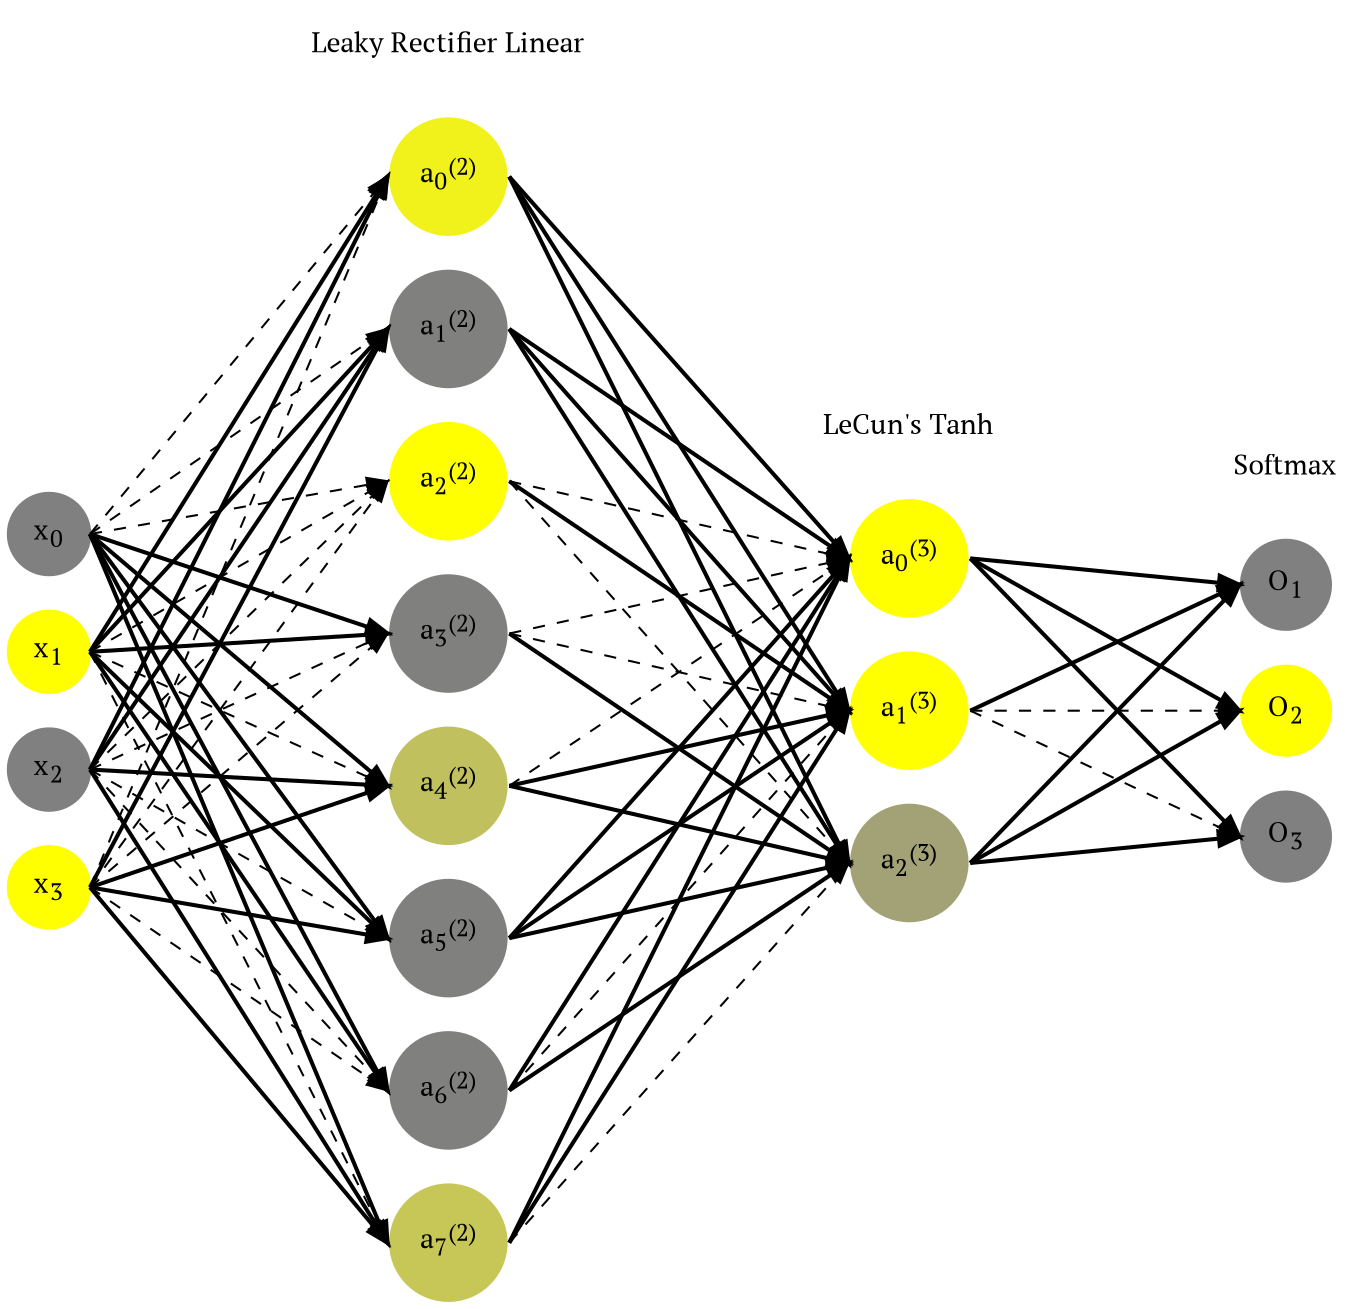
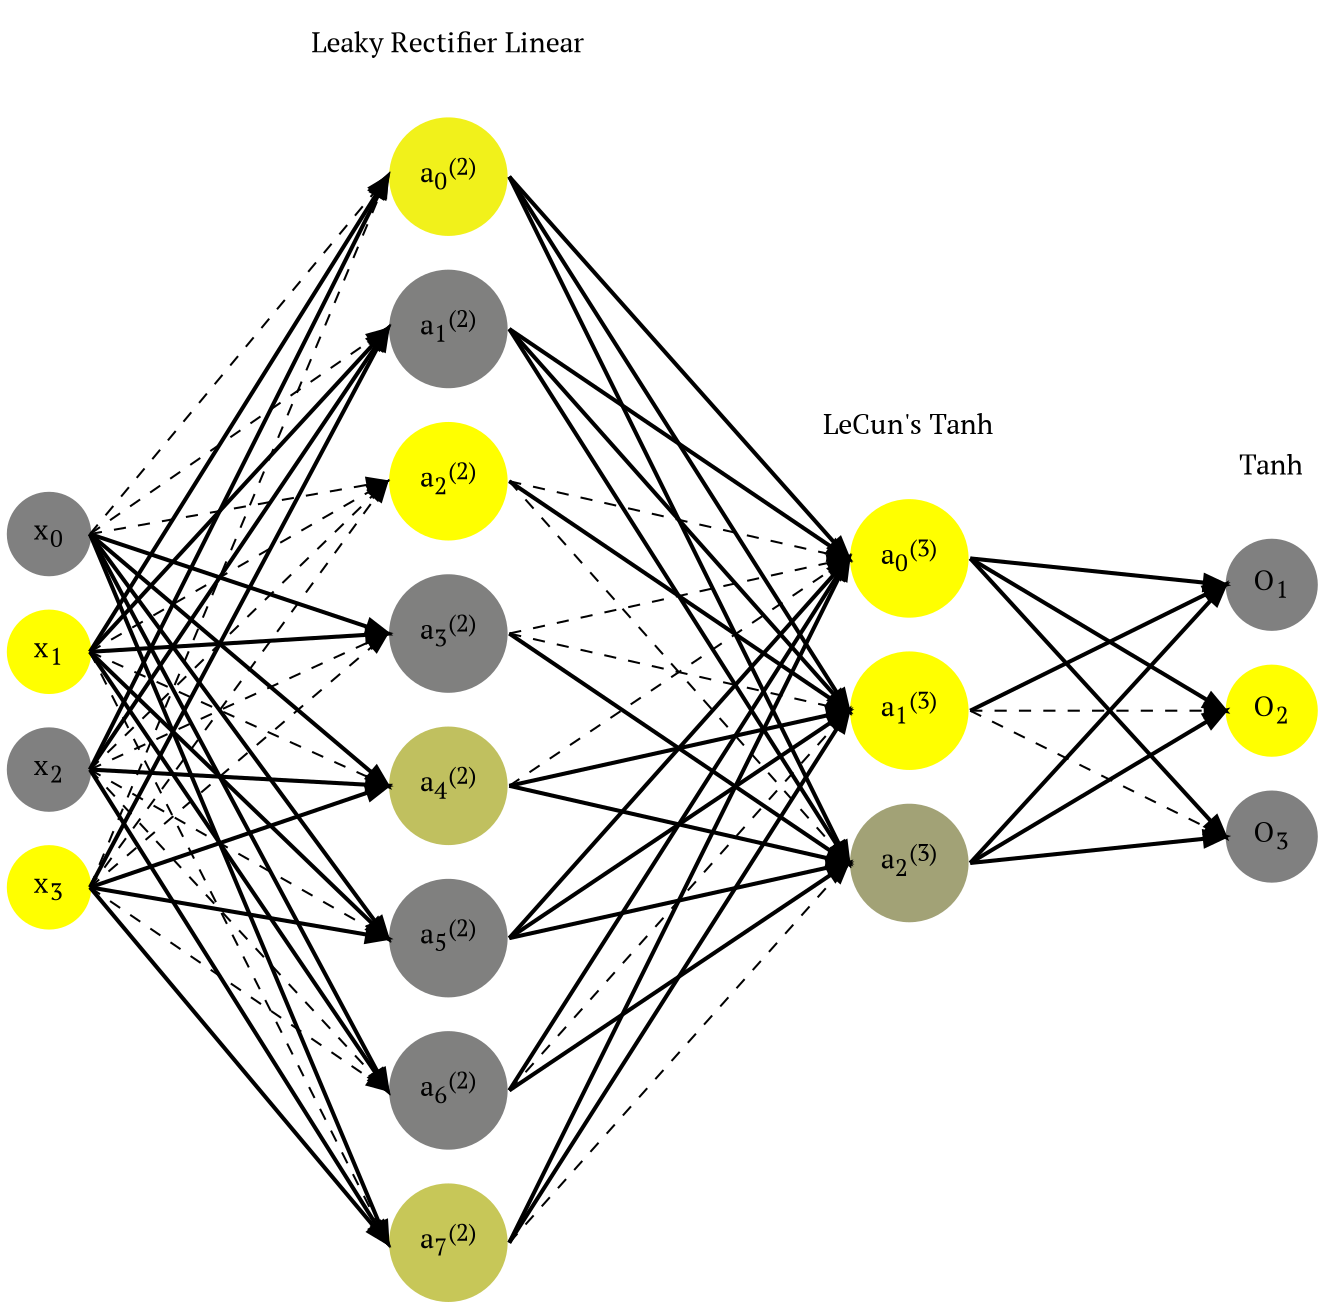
node "Softmax": label "Softmax" -> "Tanh"
